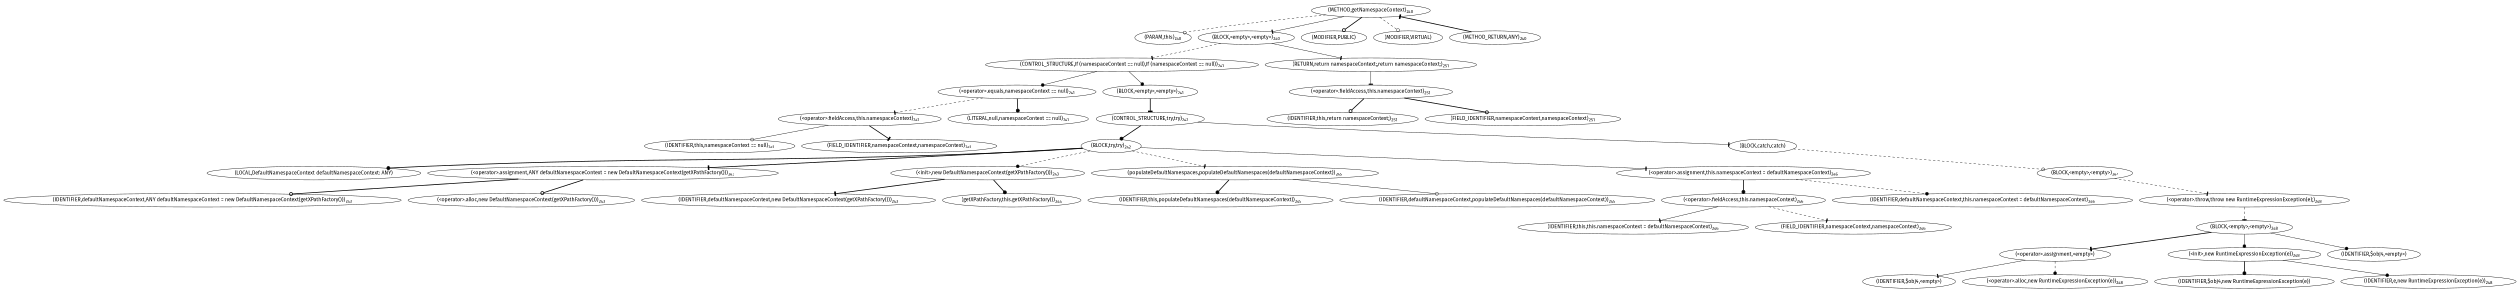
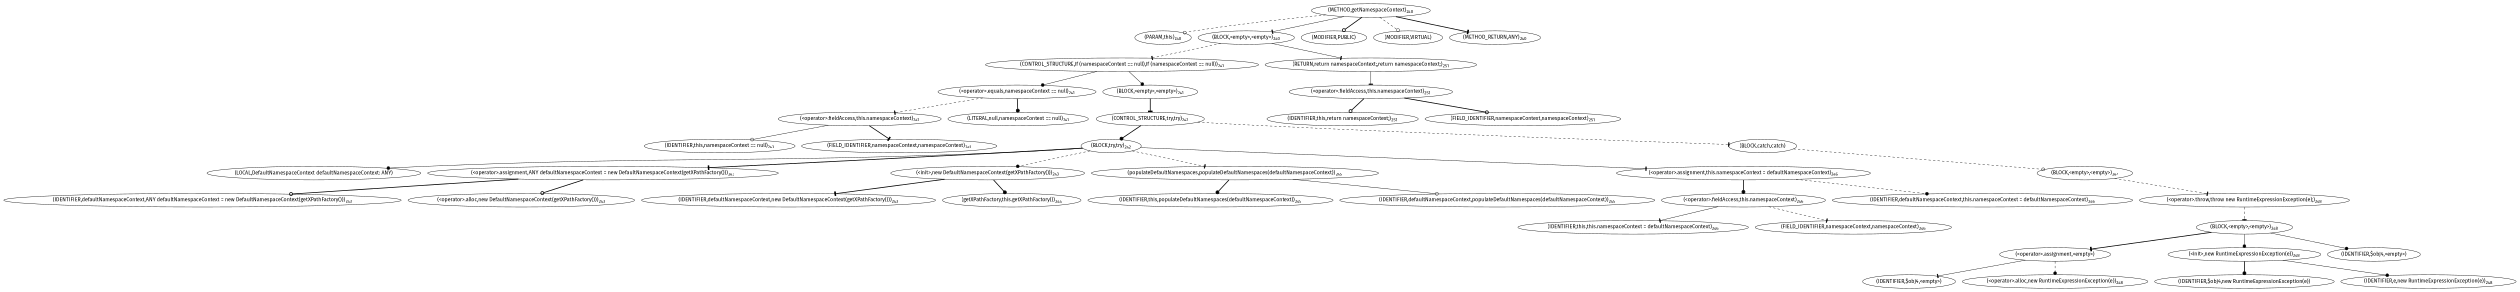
edge "(METHOD_RETURN,ANY)" -> "(METHOD,getNamespaceContext)": reversed
edge "(CONTROL_STRUCTURE,try,try)" -> "(BLOCK,catch,catch)": style solid -> dashed
node "(IDENTIFIER,this,namespaceContext == null)": text "241" -> "243"
edge "(BLOCK,try,try)" -> "(LOCAL,DefaultNamespaceContext defaultNamespaceContext: ANY)": style bold -> solid
